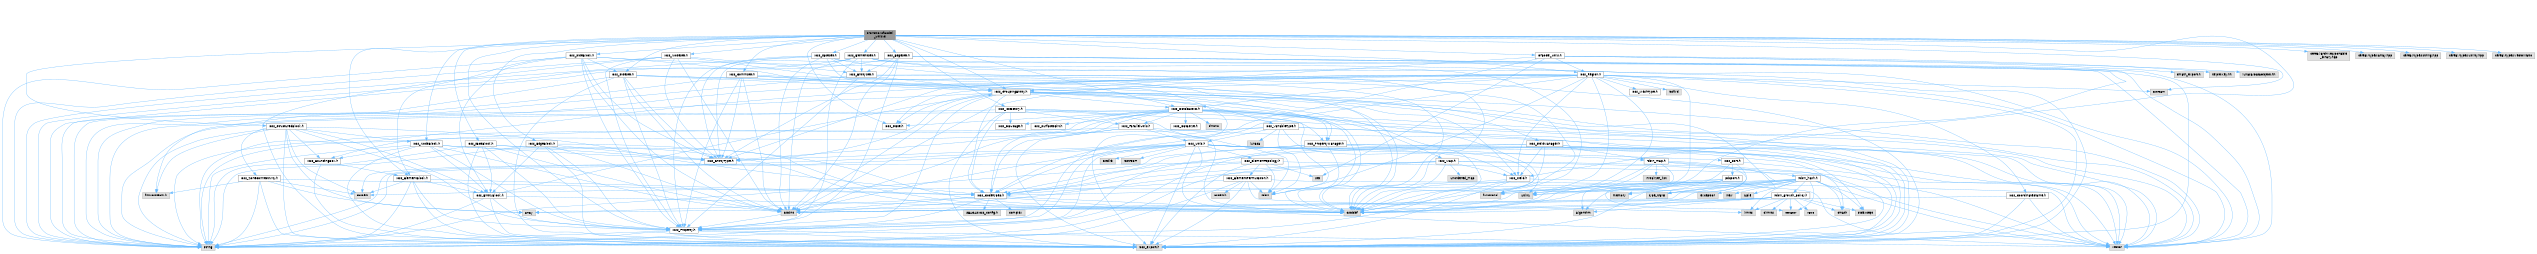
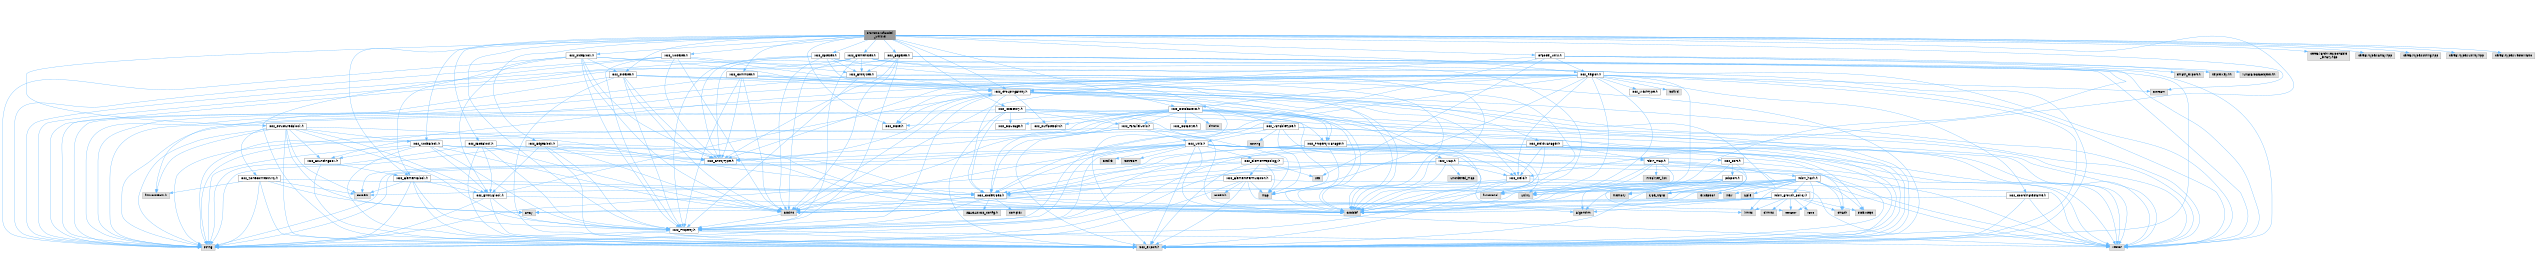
edge "Ioss_GroupingEntity.h" -> "Ioss_DatabaseIO.h": now "Ioss_GroupingEntity.h" -> "Ioss_SurfaceSplit.h"
node "lunasa": label "lunasa" -> "cstring"
edge "Ioss_Utils.h" -> "algorithm": added
node "robin": label "robin" -> "map"
